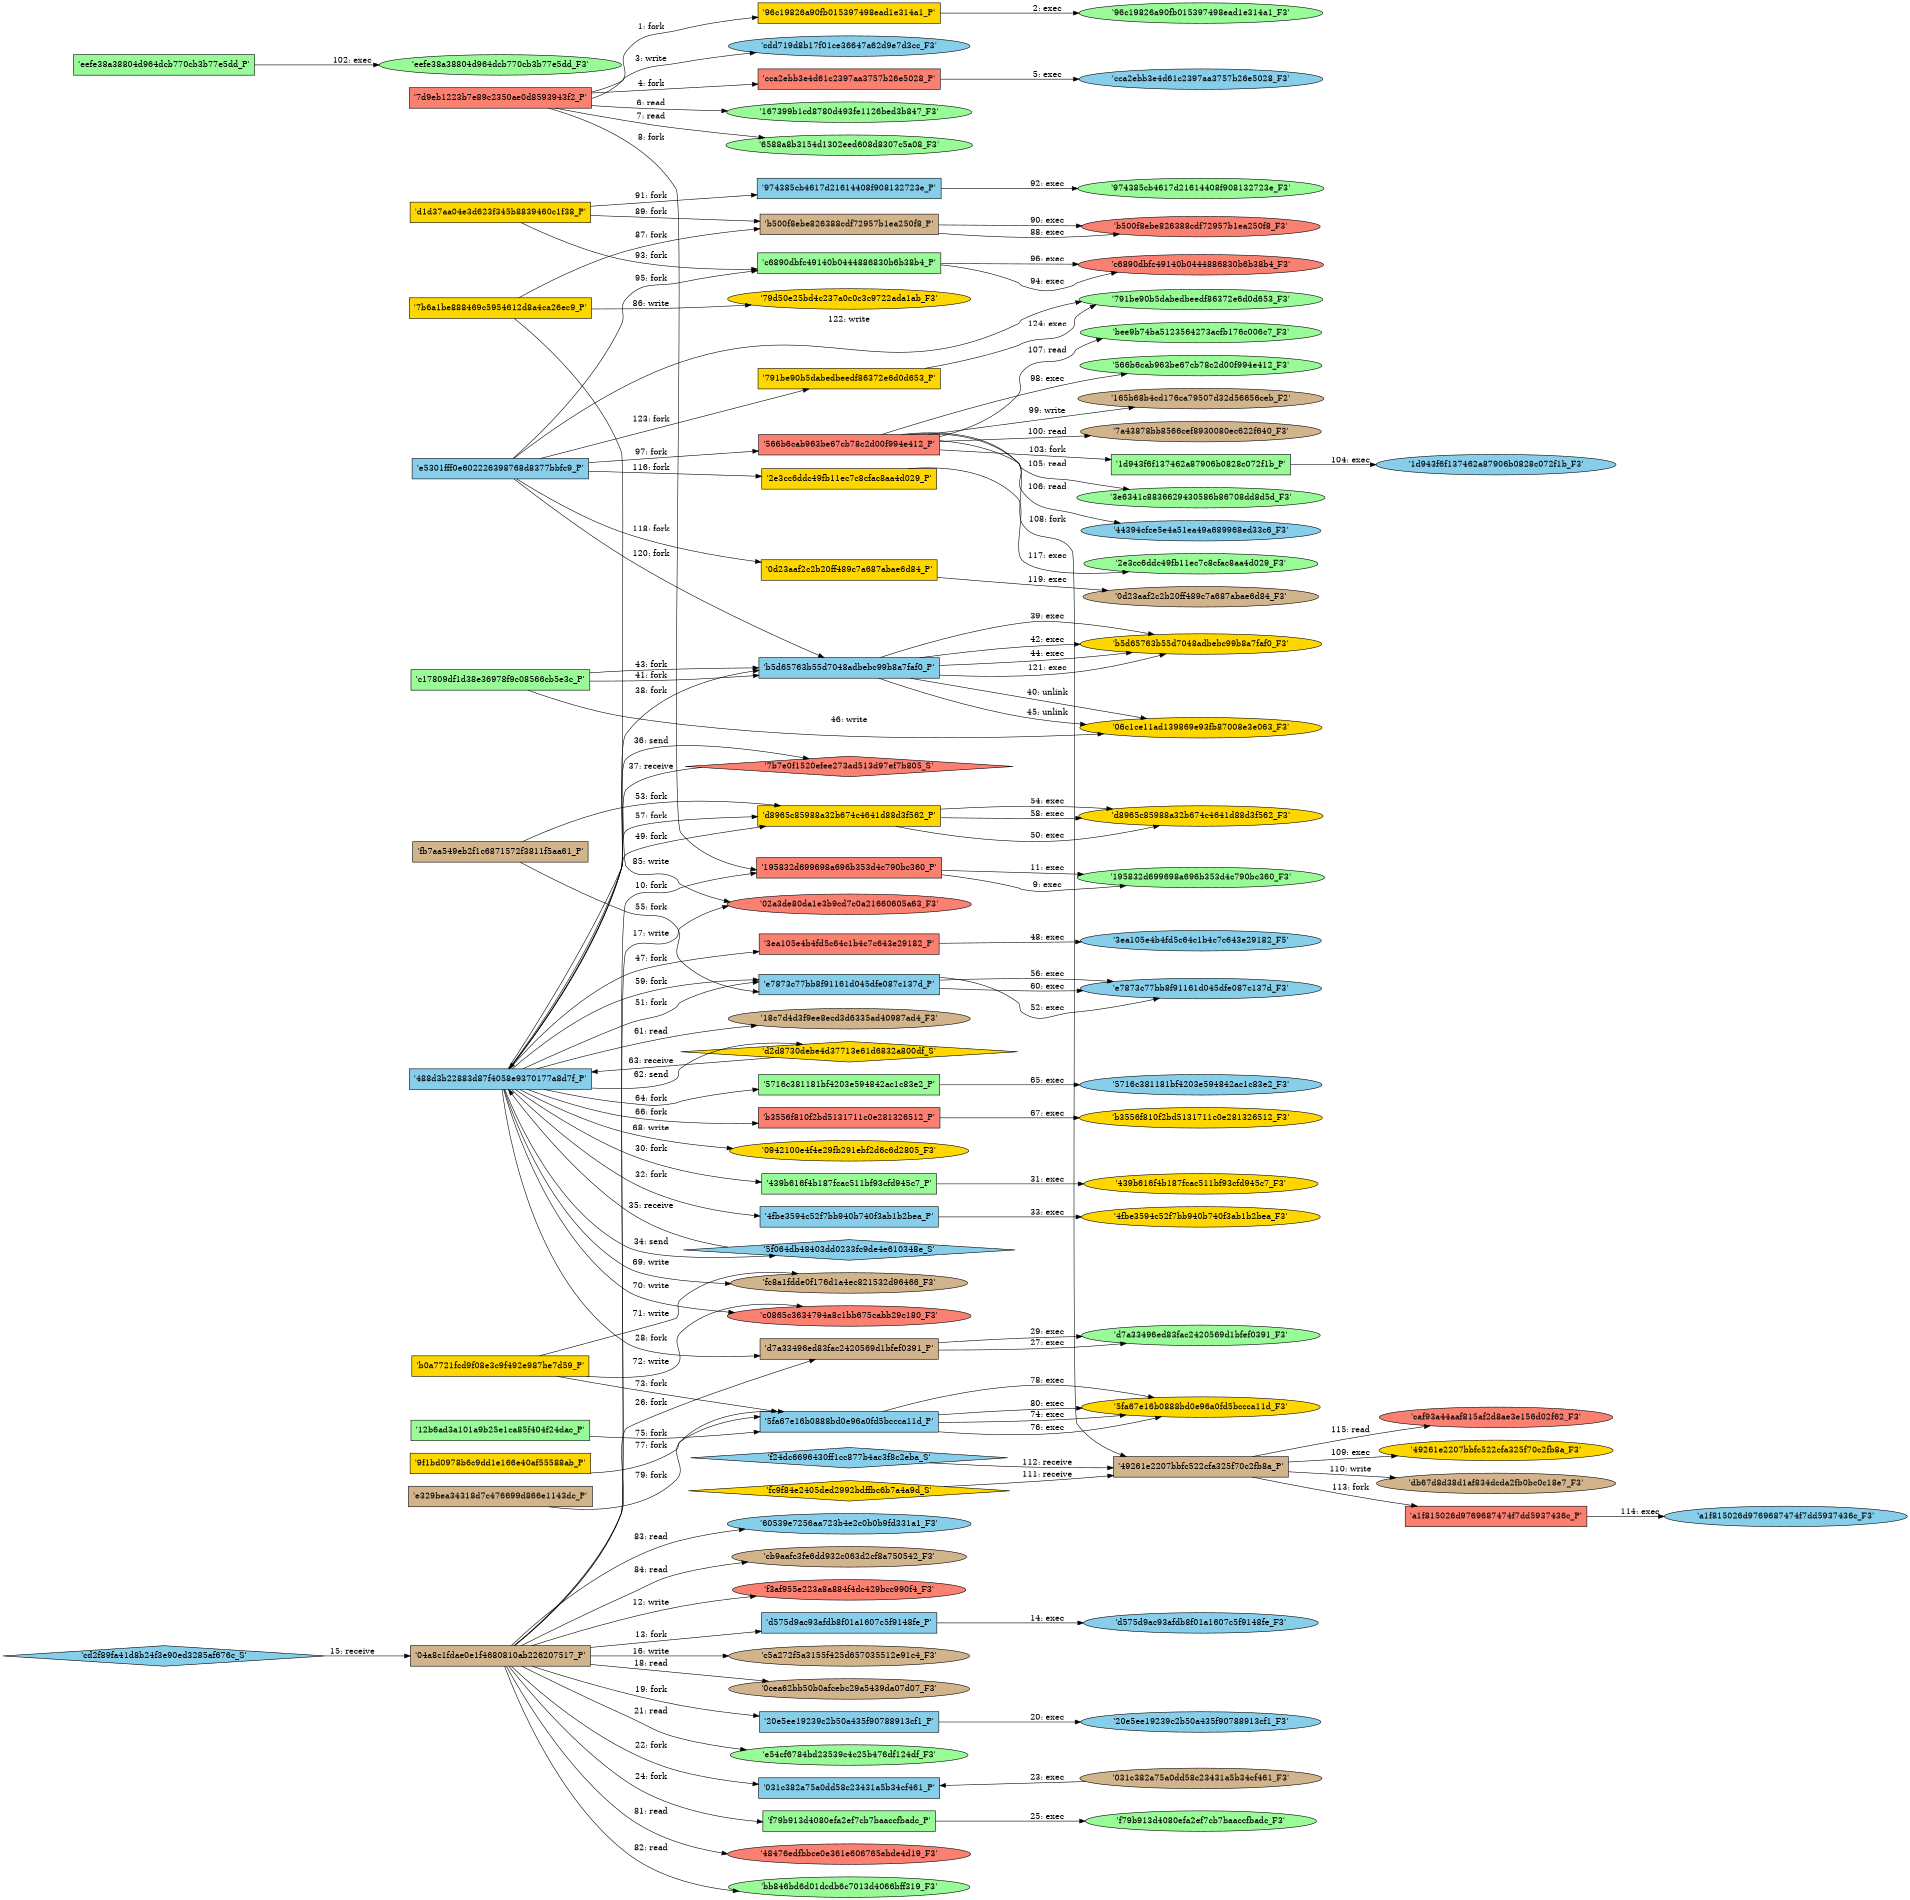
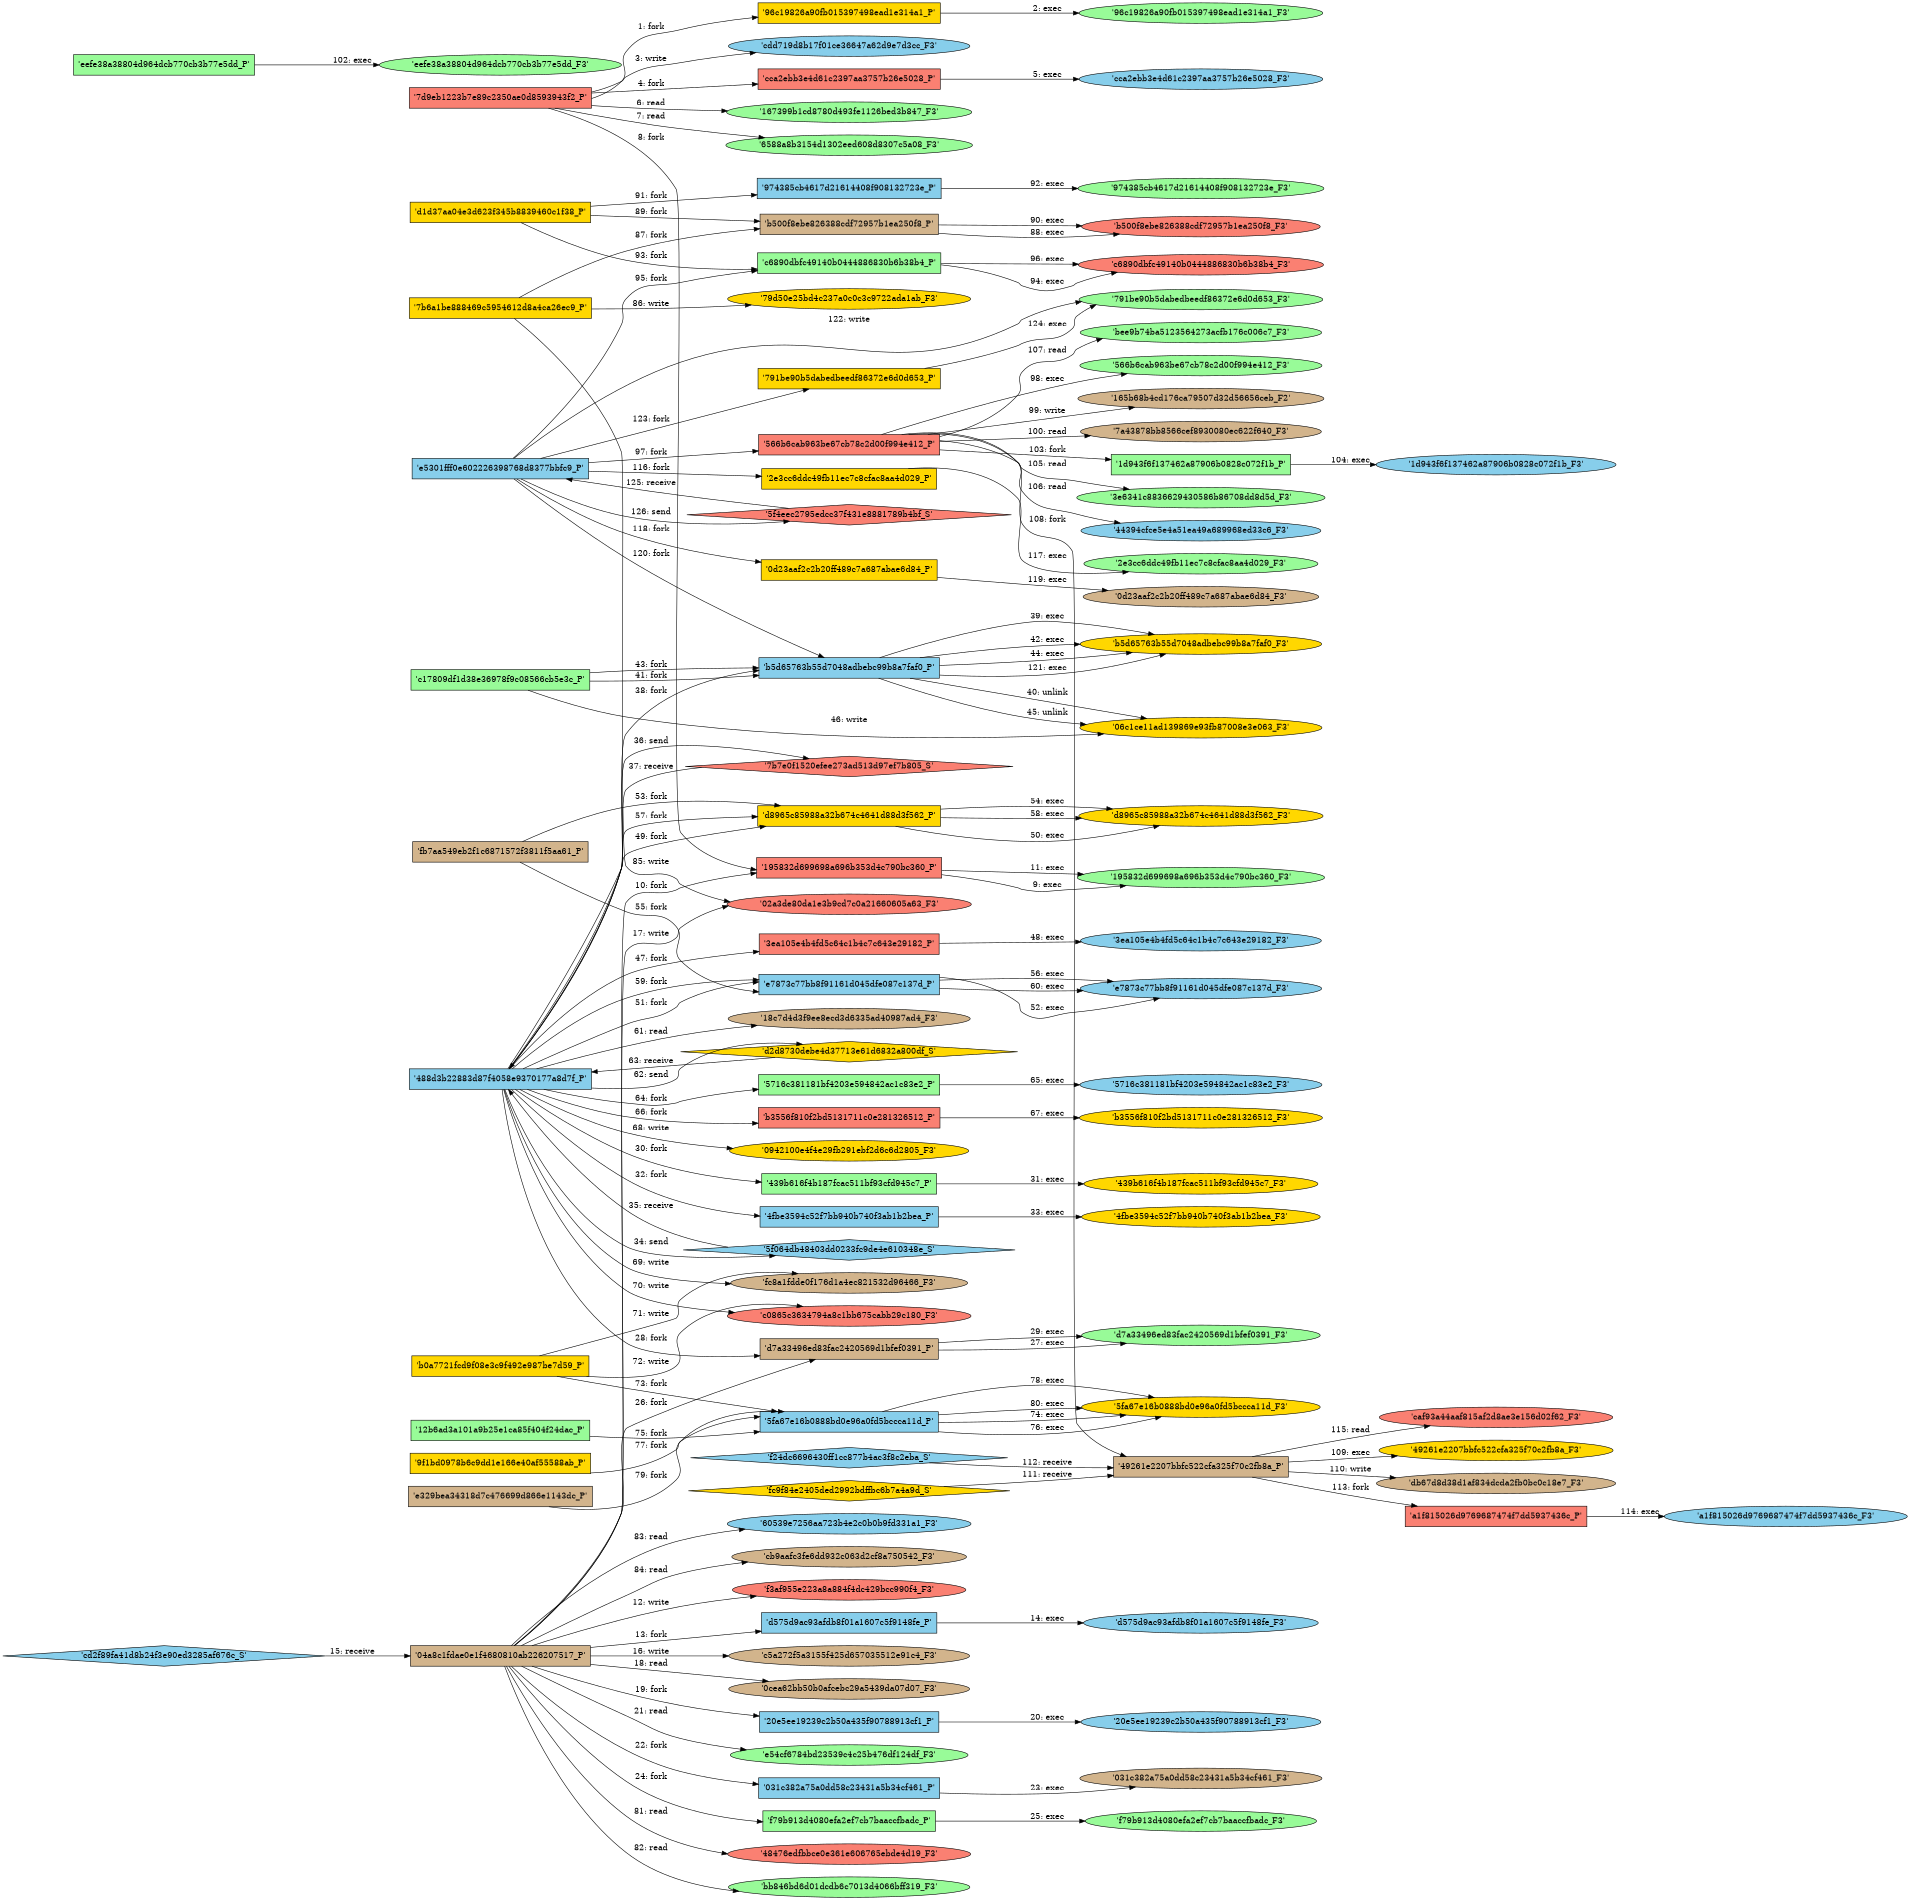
node "'5f4eec2795edcc37f431e8881789b4bf_S'": added
node "'3ea105e4b4fd5c64c1b4c7c643e29182_F5'": label "'3ea105e4b4fd5c64c1b4c7c643e29182_F5'" -> "'3ea105e4b4fd5c64c1b4c7c643e29182_F3'"
edge "'031c382a75a0dd58c23431a5b34cf461_F3'" -> "'031c382a75a0dd58c23431a5b34cf461_P'": reversed
